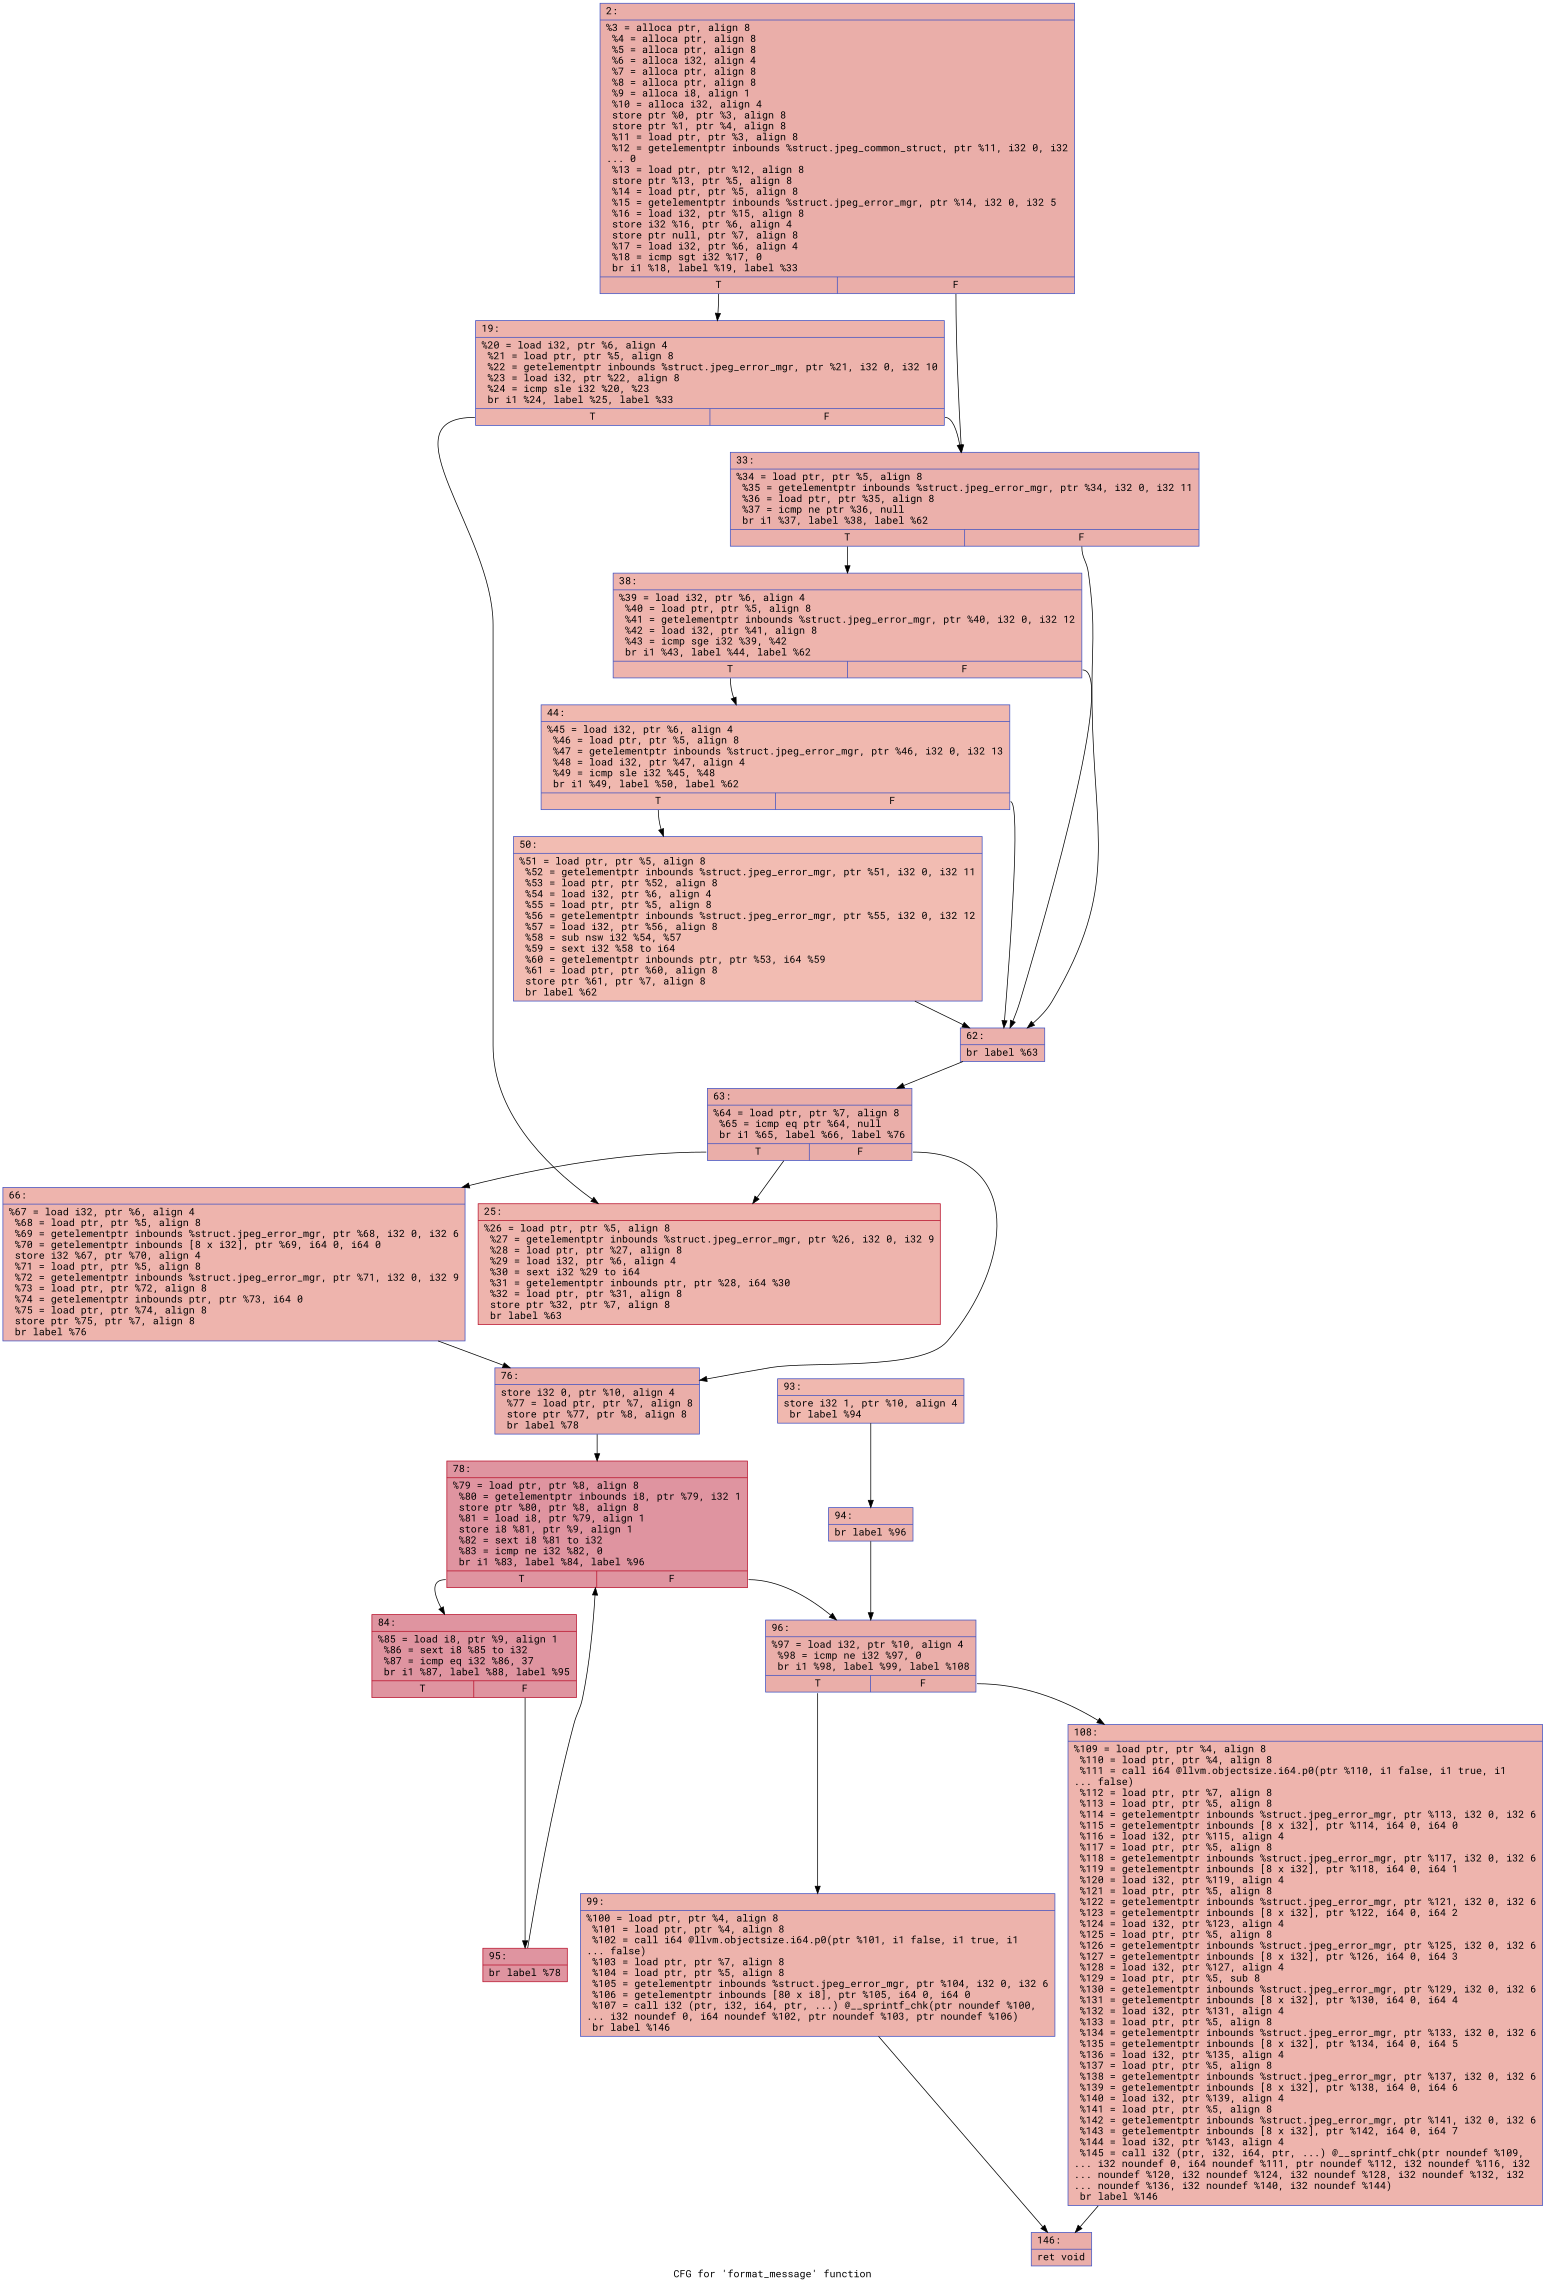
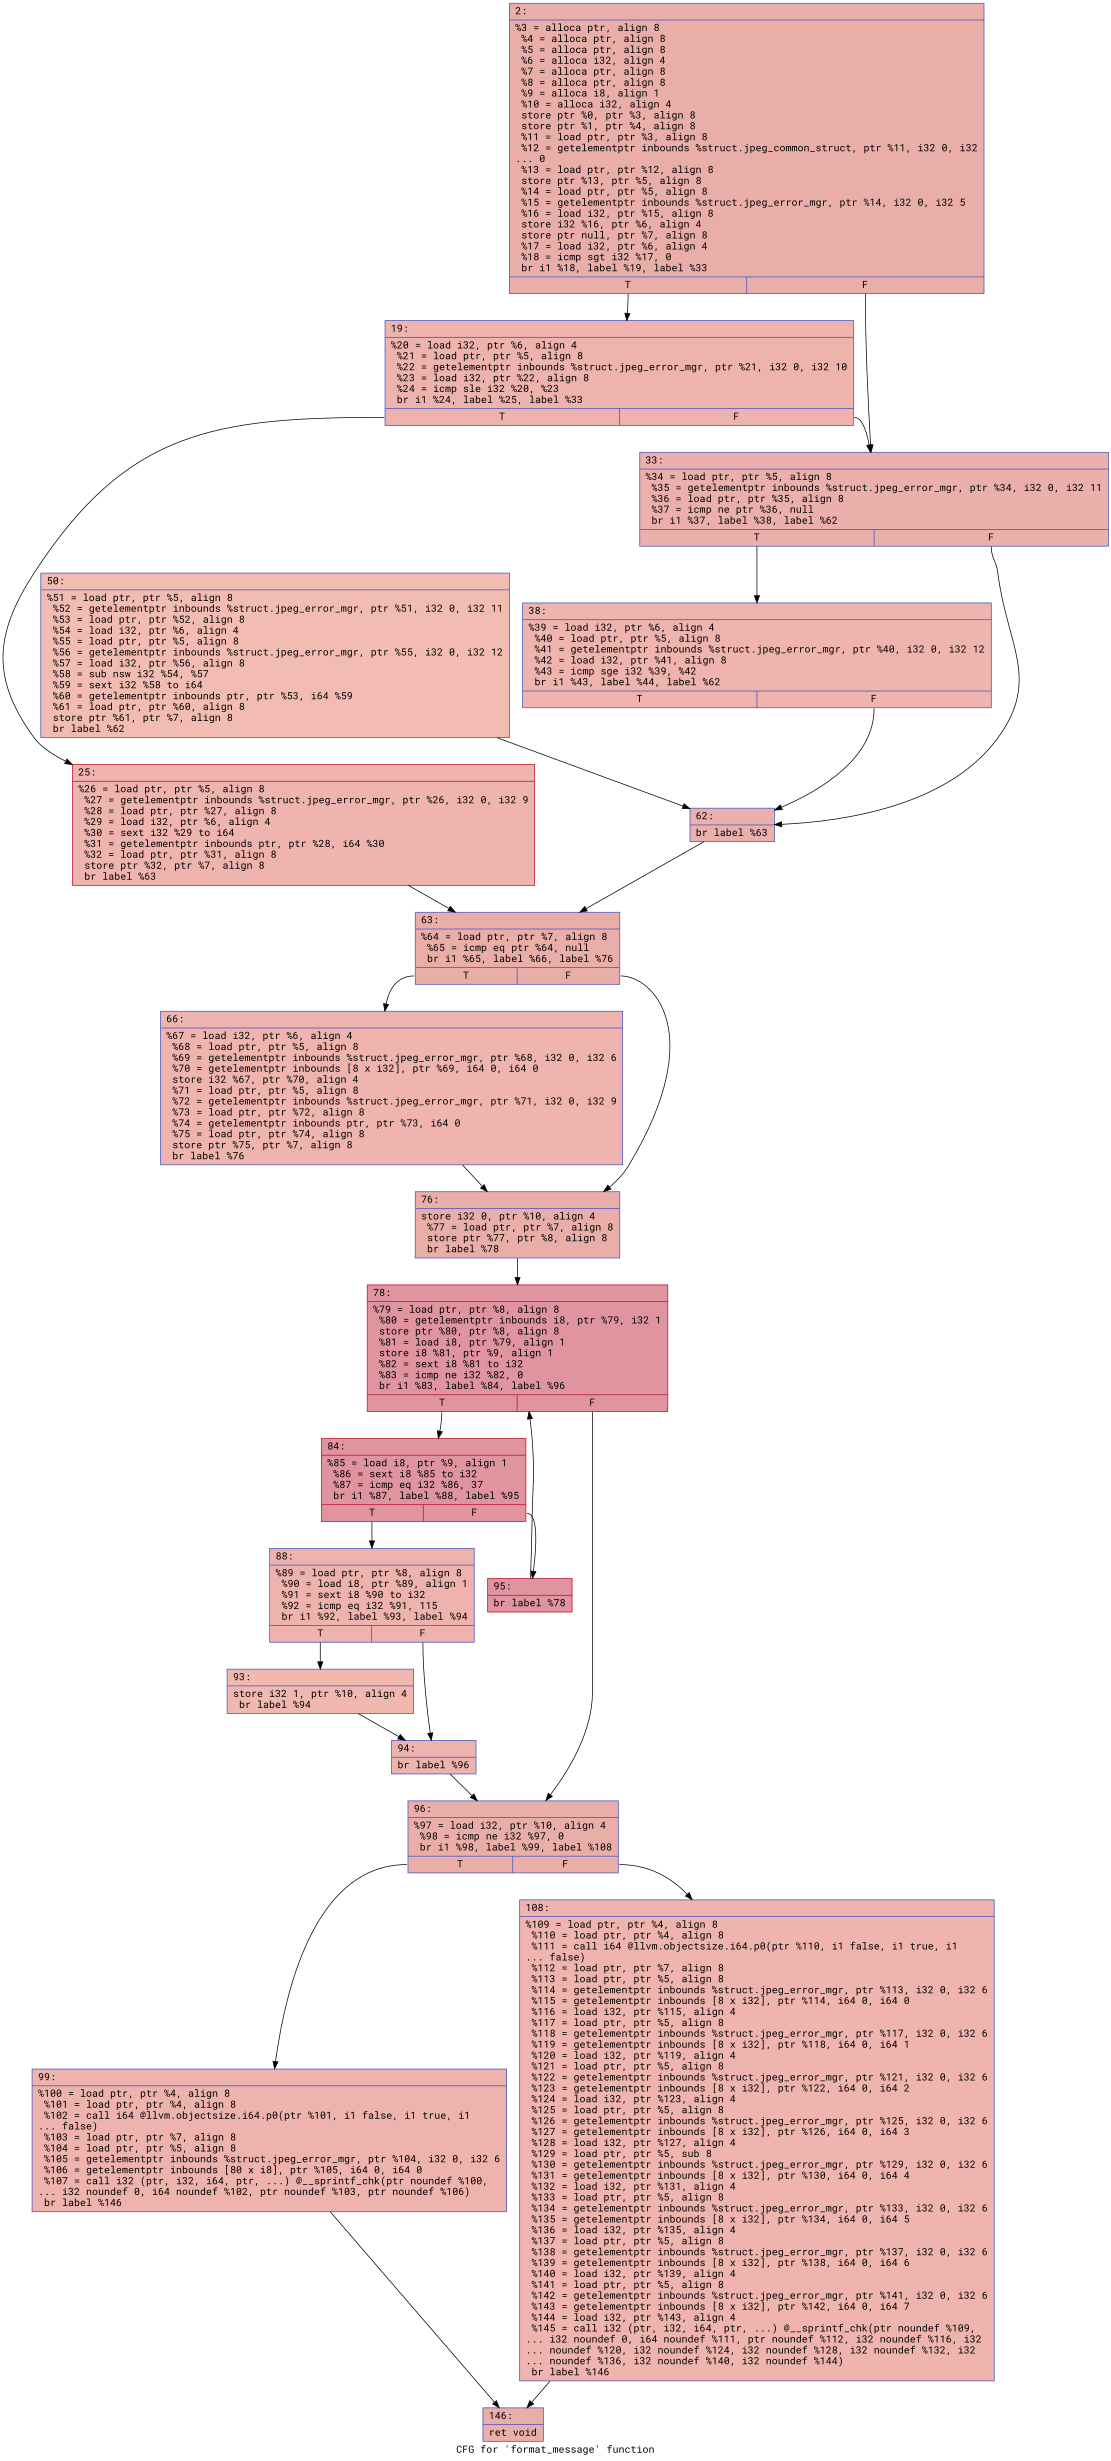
node "44:": removed
edge "63:" -> "25:": reversed
node "88:": added
